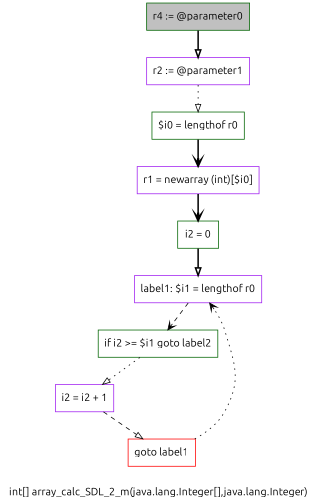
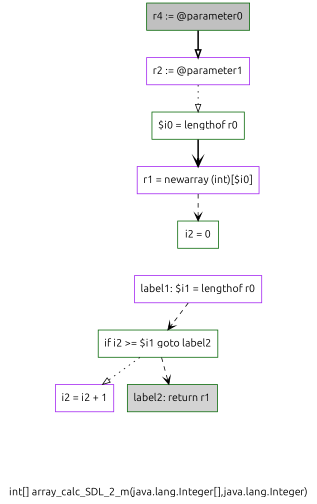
edge "r1 = newarray (int)[$i0]" -> "i2 = 0": style bold -> dashed
edge "i2 = 0" -> "label1: $i1 = lengthof r0": removed
node "label2: return r1": added
node "goto label1": removed
